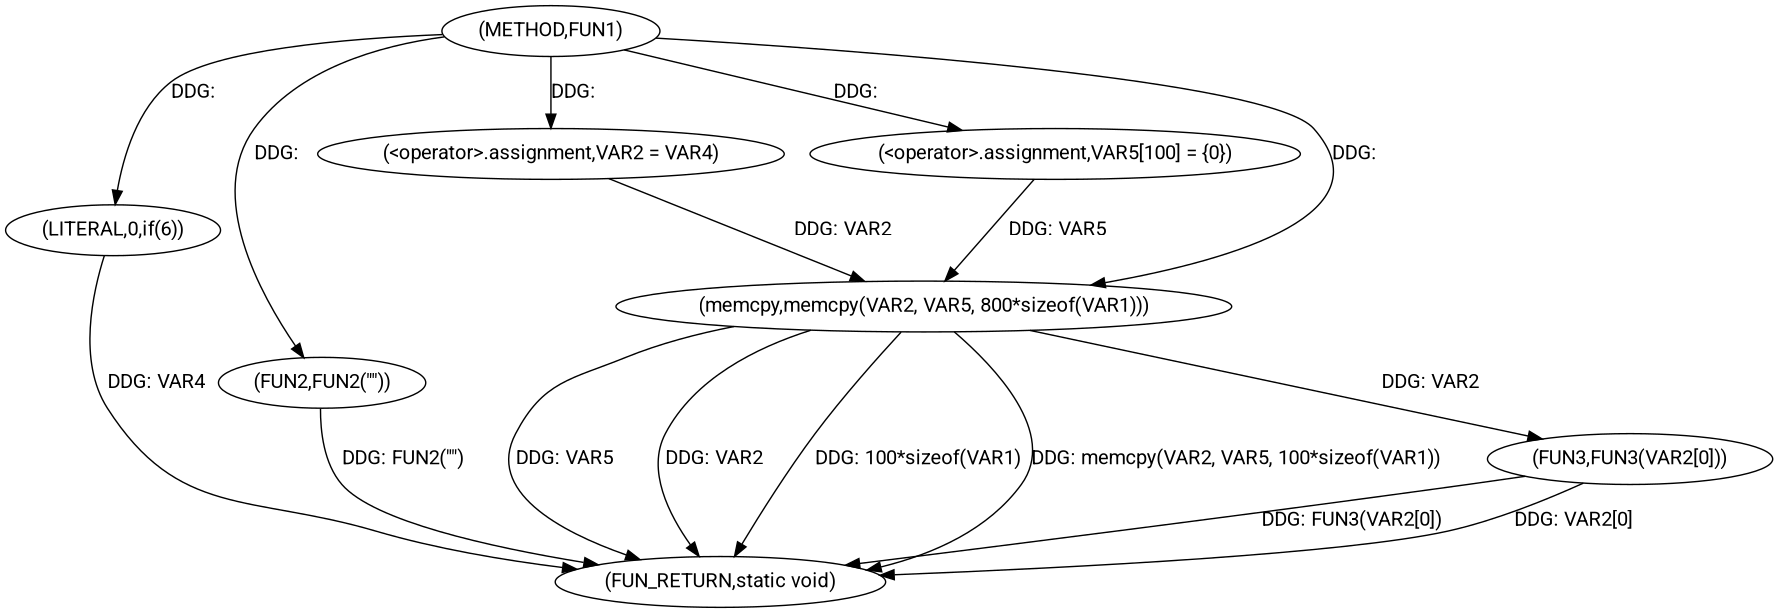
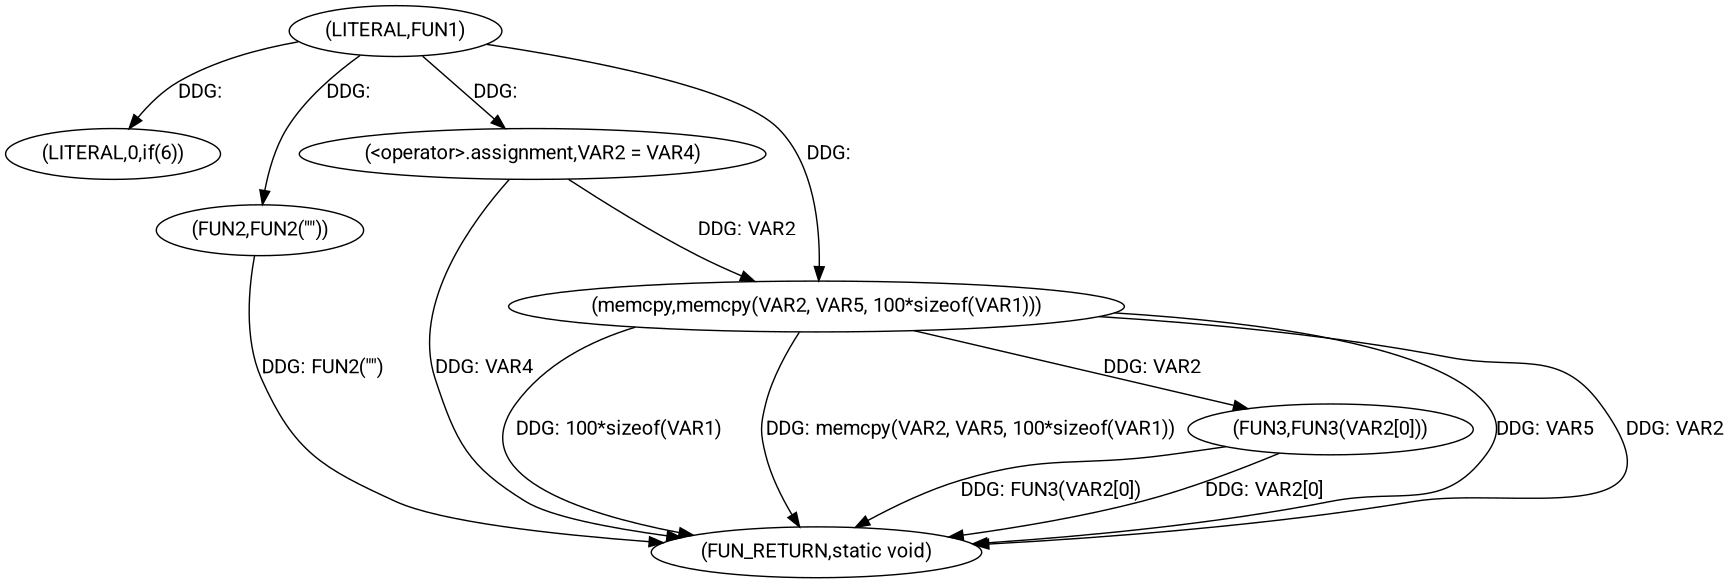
node "(METHOD,FUN1)": label "(METHOD,FUN1)" -> "(LITERAL,FUN1)"
node "(<operator>.assignment,VAR5[100] = {0})": removed
node "(memcpy,memcpy(VAR2, VAR5, 800*sizeof(VAR1)))": label "(memcpy,memcpy(VAR2, VAR5, 800*sizeof(VAR1)))" -> "(memcpy,memcpy(VAR2, VAR5, 100*sizeof(VAR1)))"
edge "(LITERAL,0,if(6))" -> "(FUN_RETURN,static void)": now "(<operator>.assignment,VAR2 = VAR4)" -> "(FUN_RETURN,static void)"
